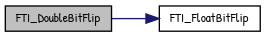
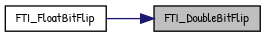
edge "FTI_DoubleBitFlip" -> "FTI_FloatBitFlip": reversed
